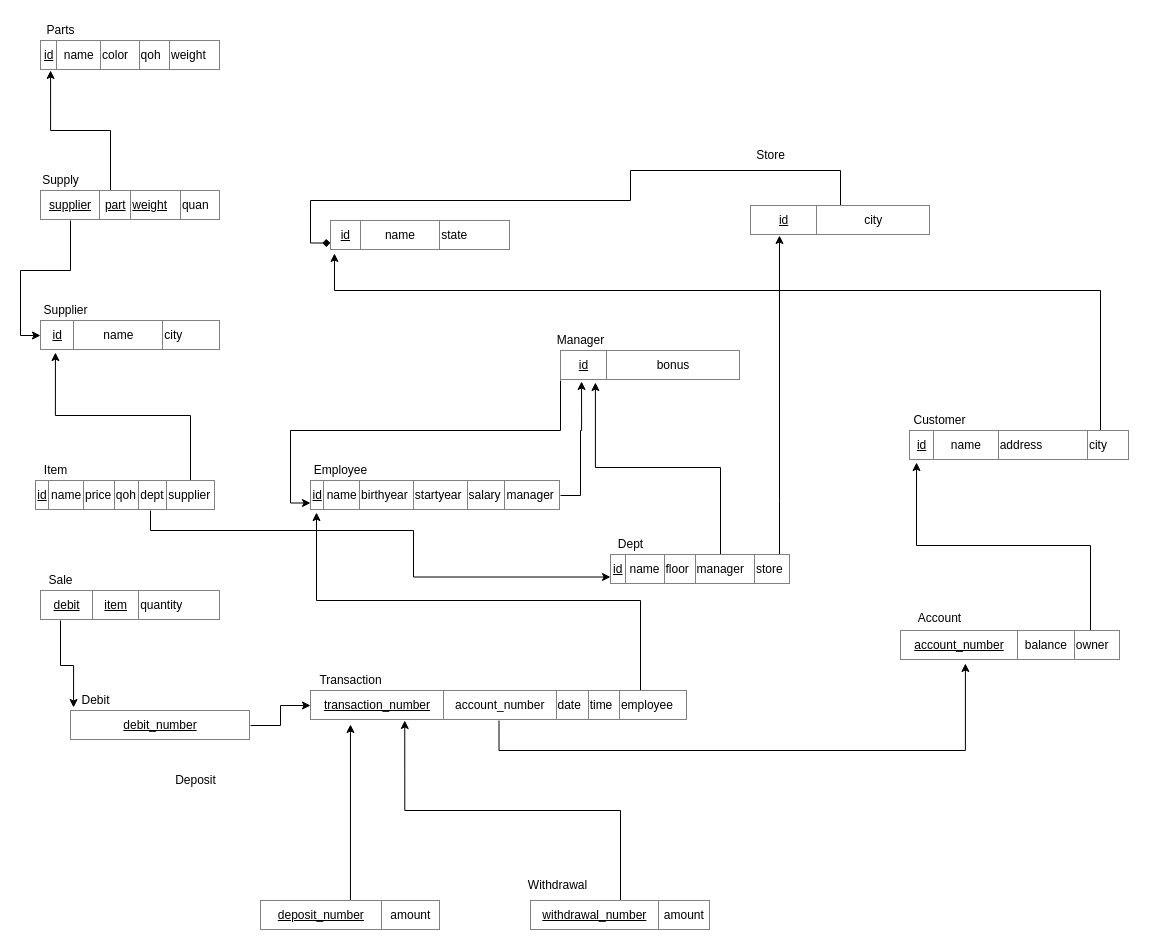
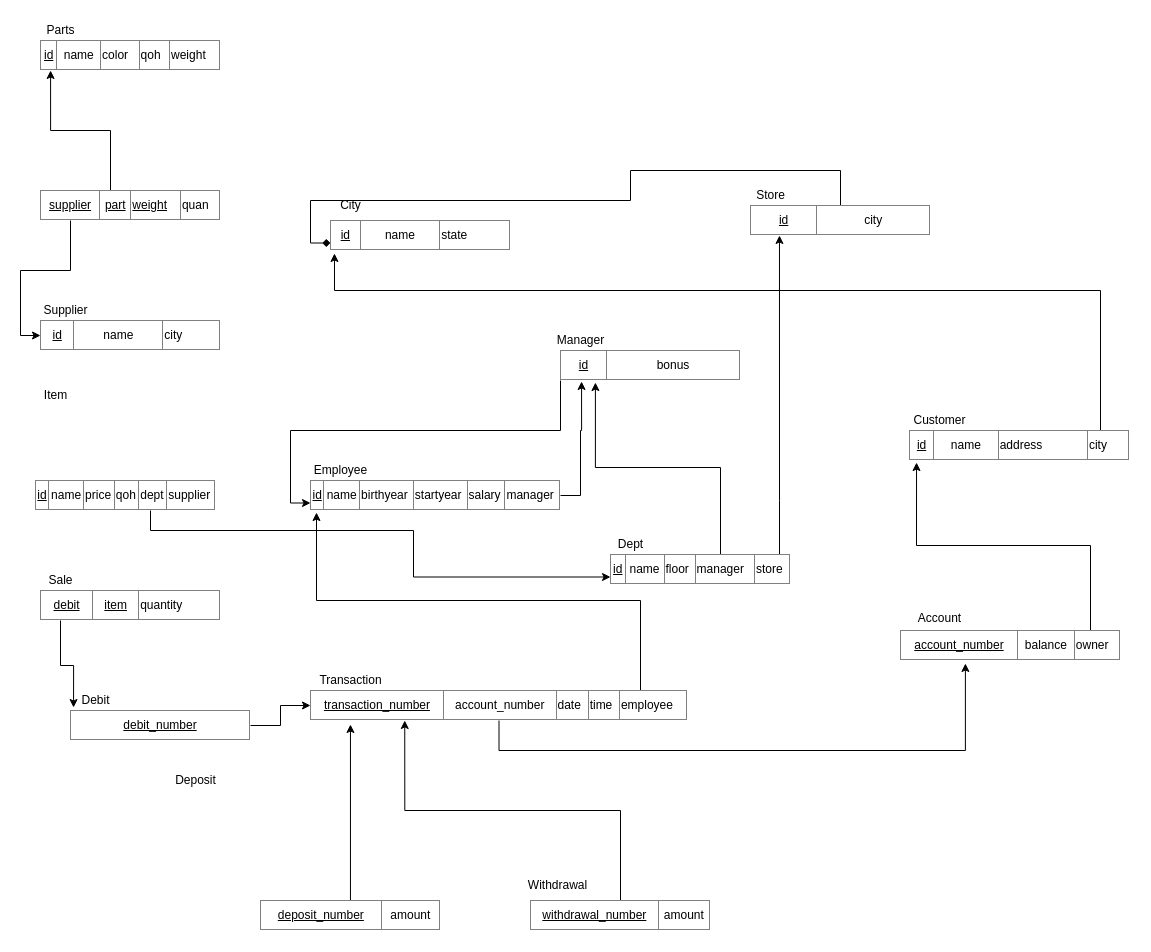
node "Store": moved (771, 156) -> (771, 196)
node "Supply": removed
node "City": added
edge "id name price qoh dept supplier" -> "id name city": removed
node "Item": moved (56, 471) -> (56, 396)
